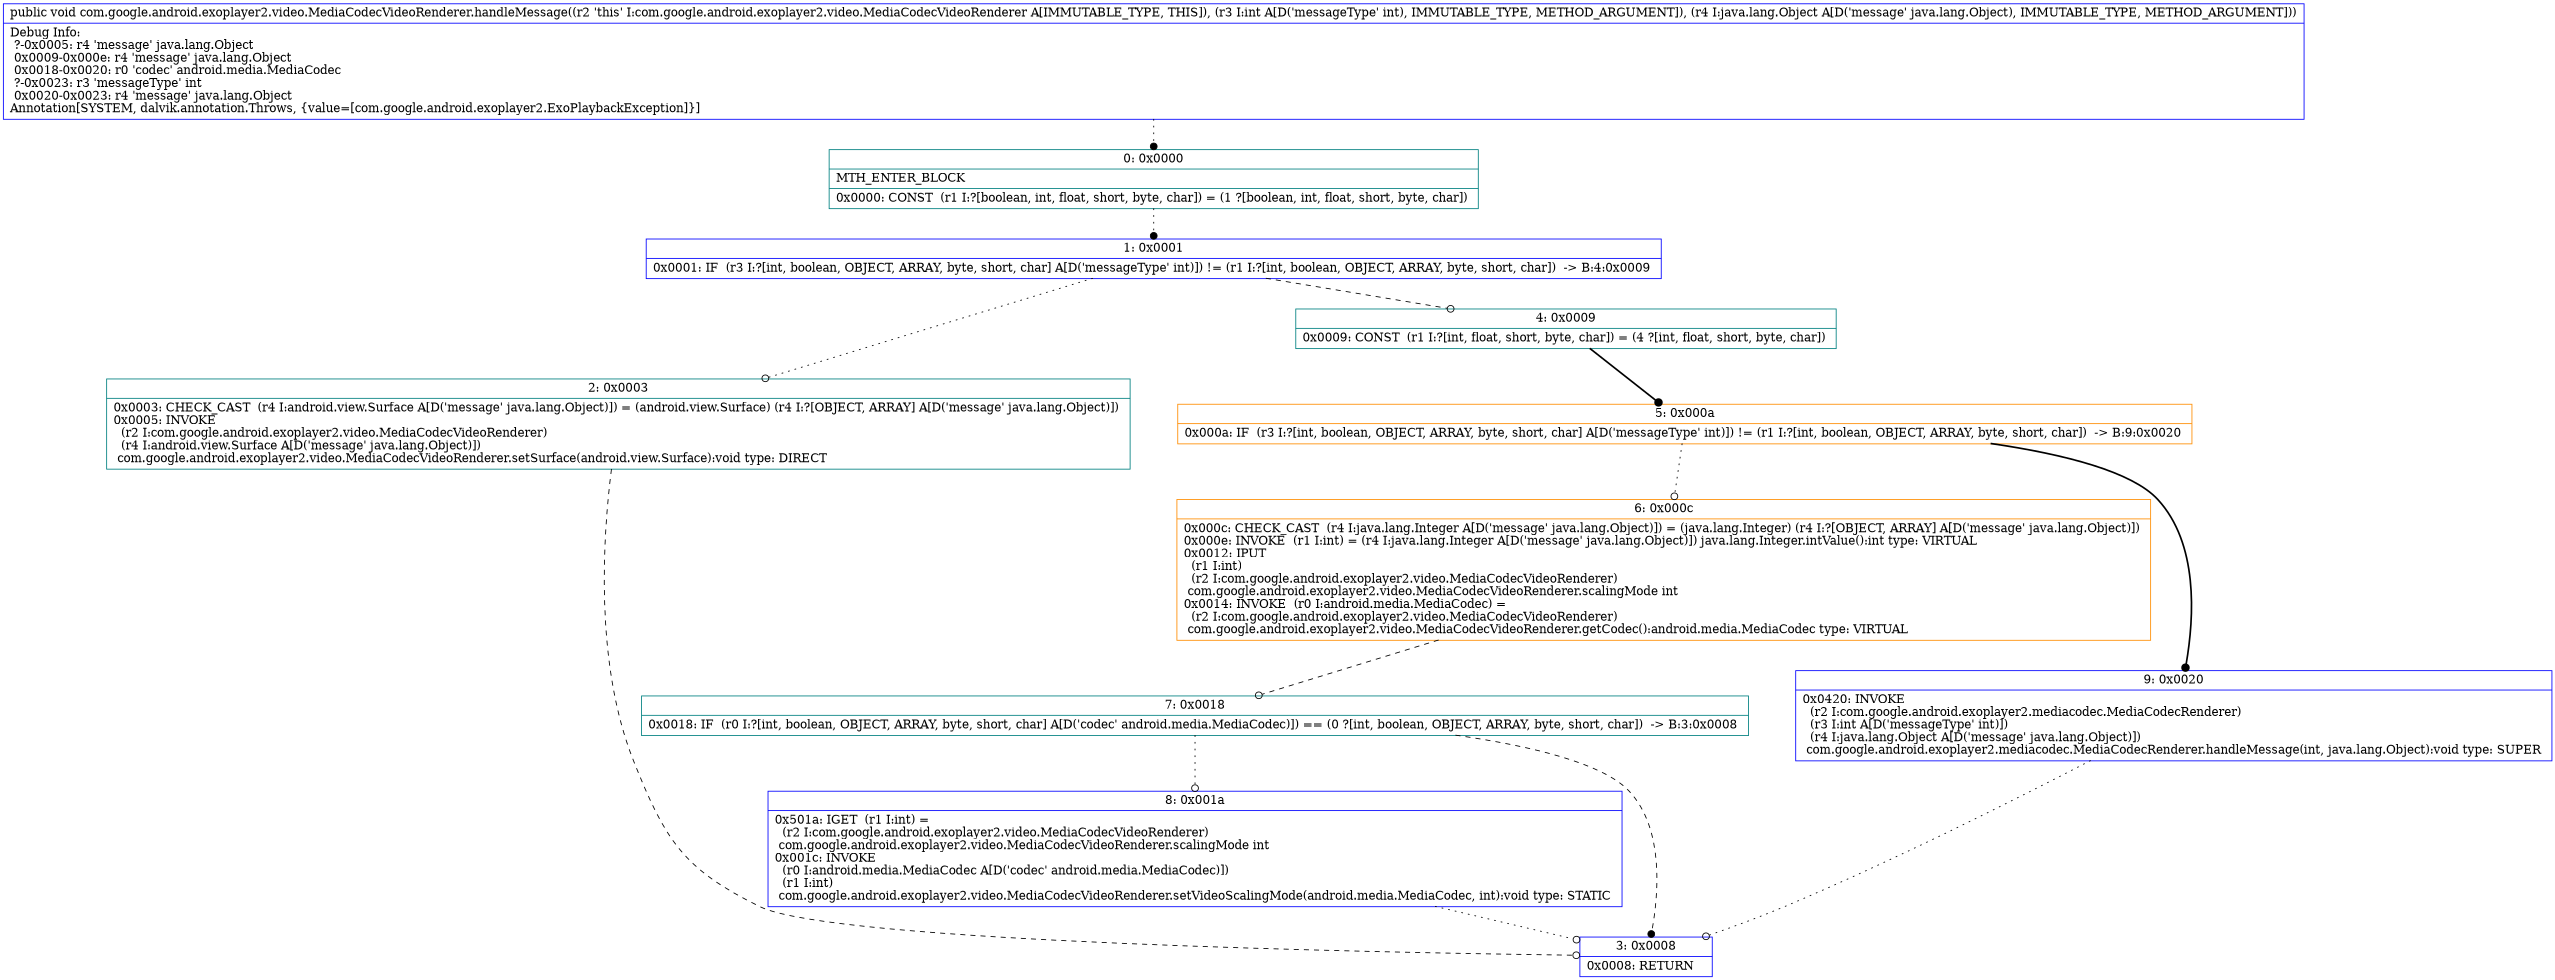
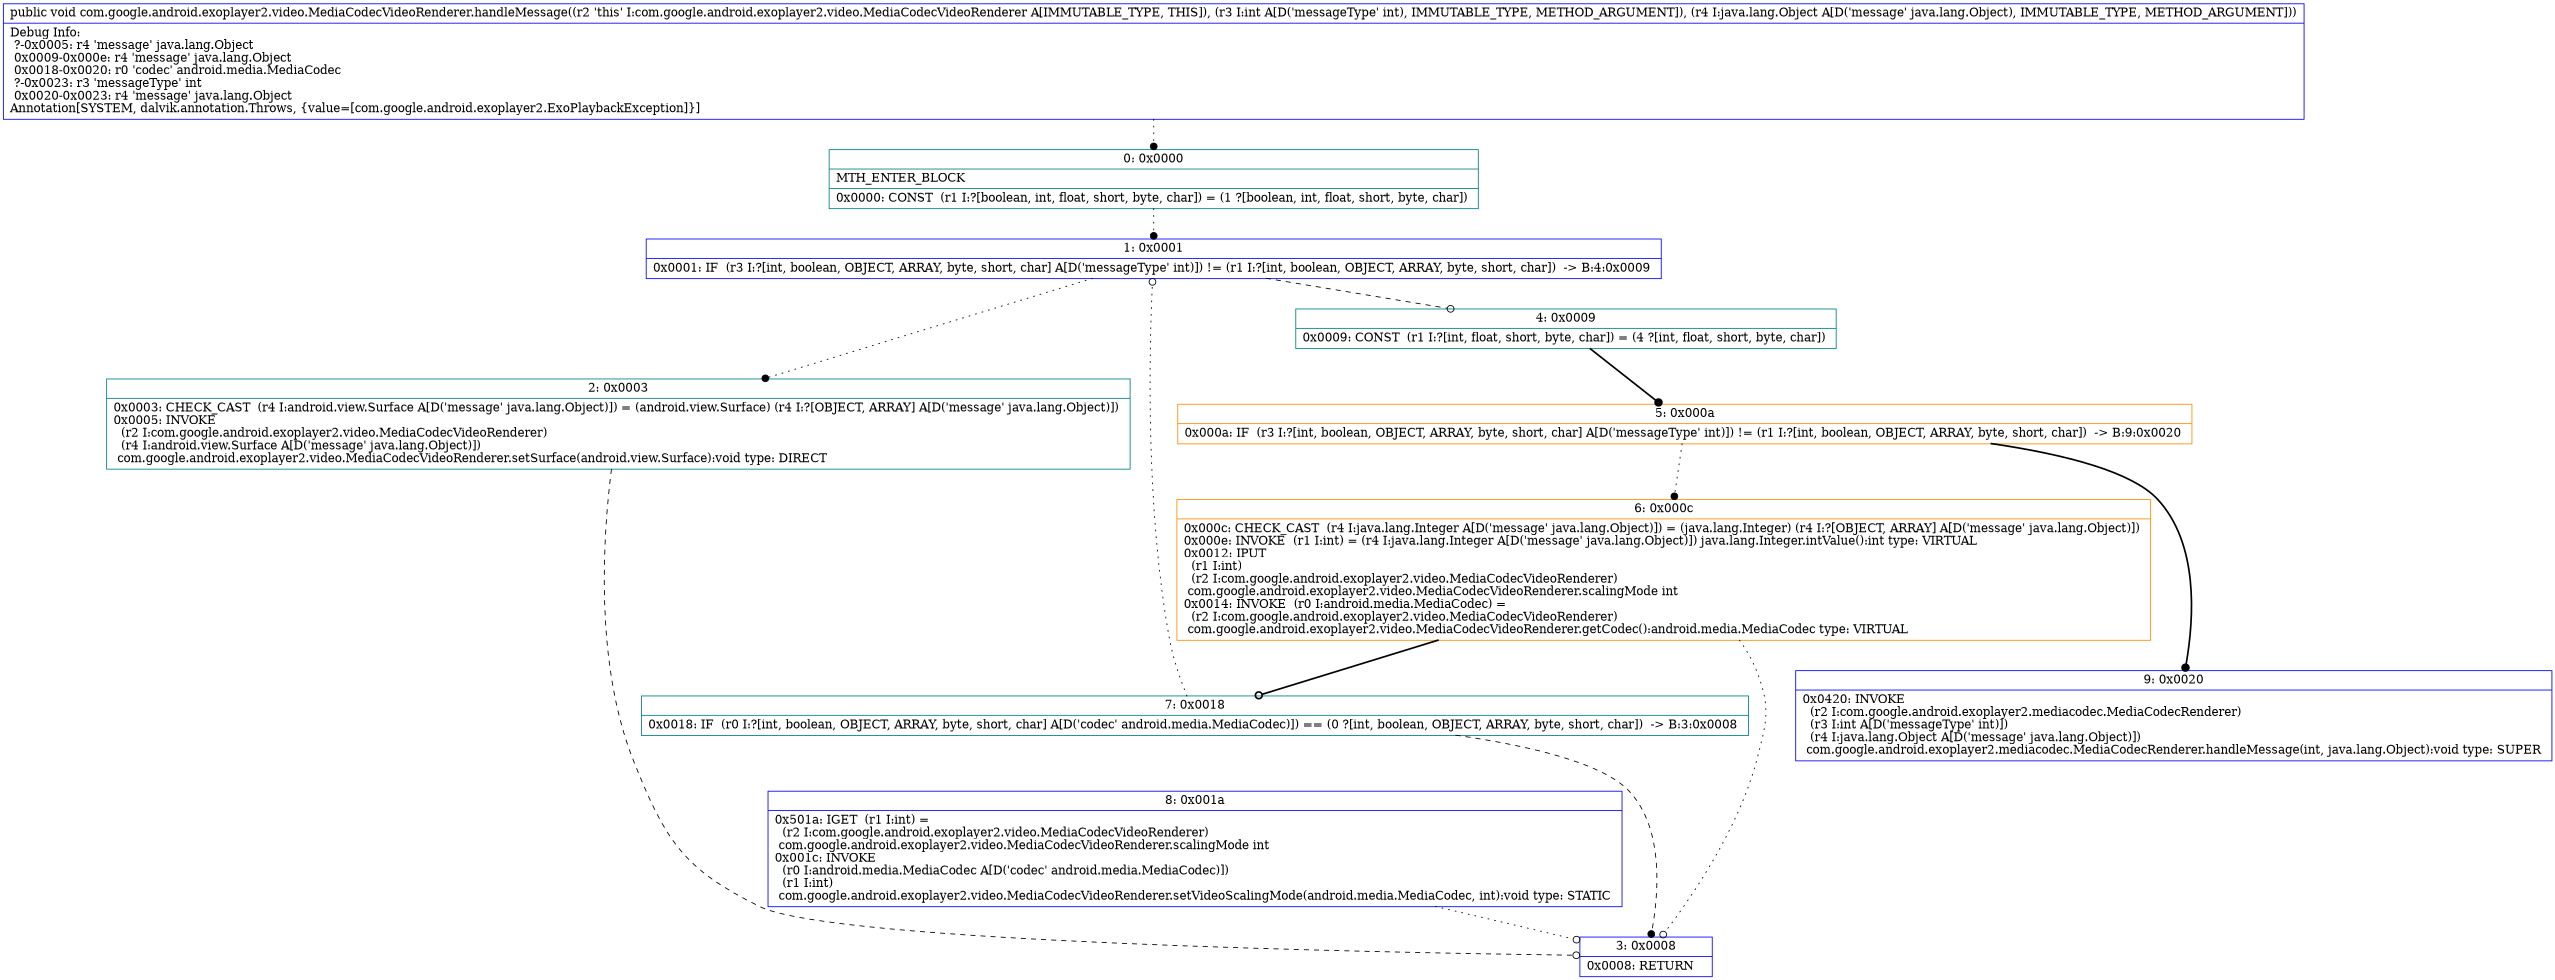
edge "1: 0x0001" -> "2: 0x0003": arrowhead odot -> dot
edge "5: 0x000a" -> "6: 0x000c": arrowhead odot -> dot
edge "6: 0x000c" -> "7: 0x0018": style dashed -> bold
edge "7: 0x0018" -> "8: 0x001a": now "7: 0x0018" -> "1: 0x0001"
edge "9: 0x0020" -> "3: 0x0008": now "6: 0x000c" -> "3: 0x0008"
